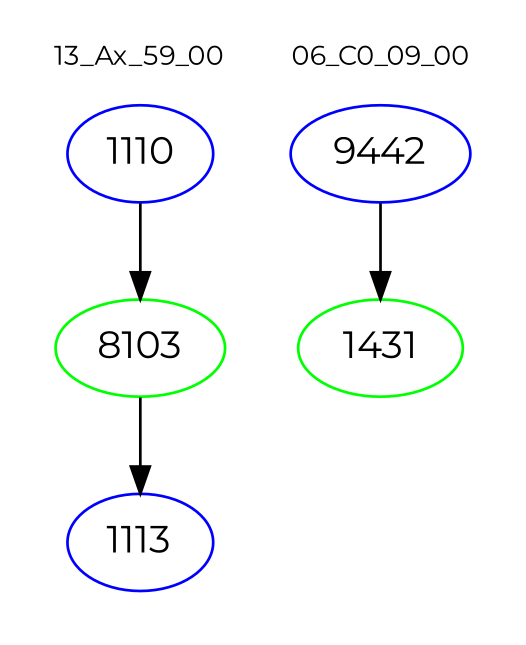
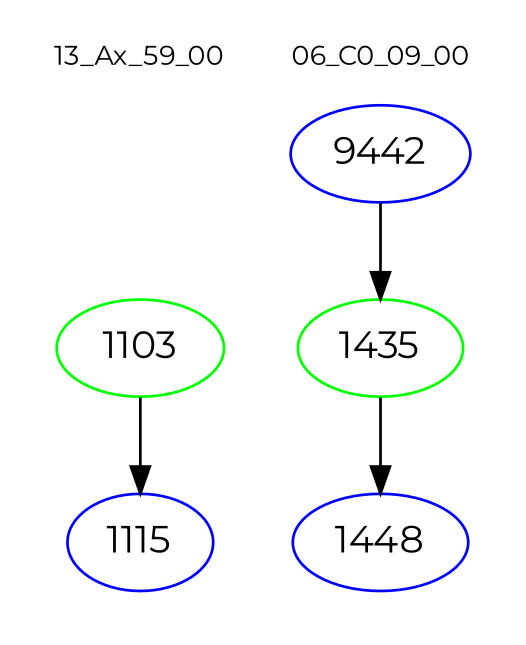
node "1110": removed
node "8103": label "8103" -> "1103"
node "1431": label "1431" -> "1435"
node "1113": label "1113" -> "1115"
node "1448": added
